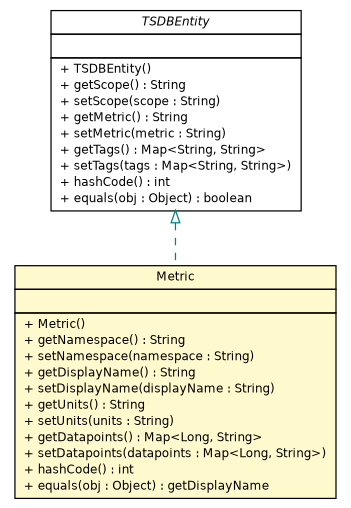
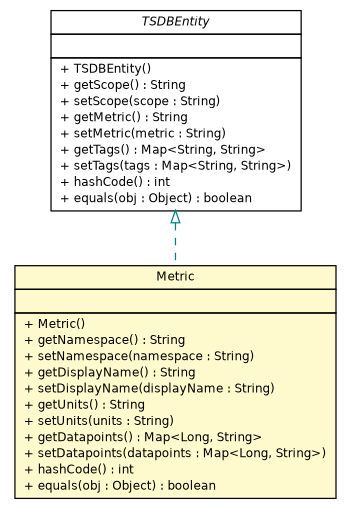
node "Metric": text "+ equals(obj : Object) : getDisplayName" -> "+ equals(obj : Object) : boolean"
